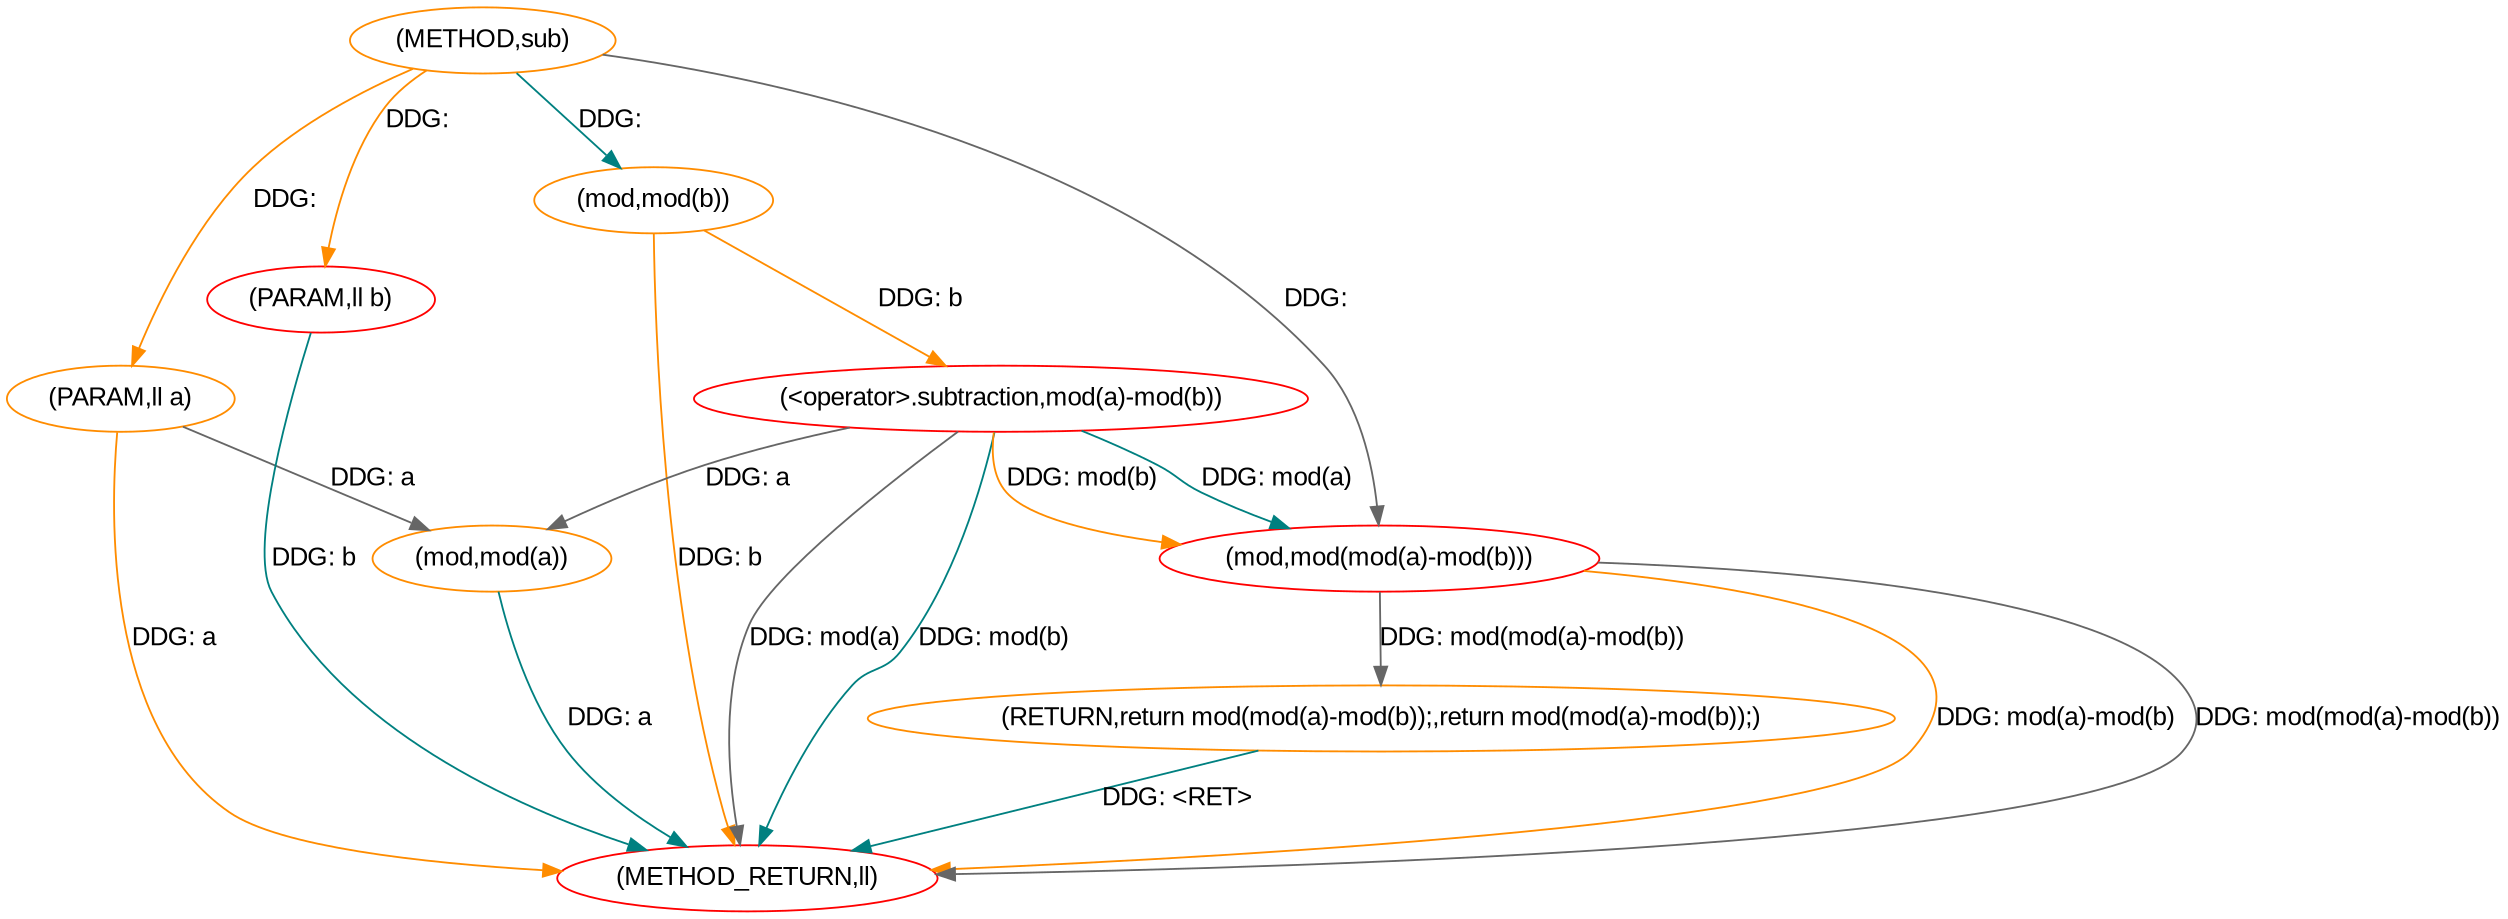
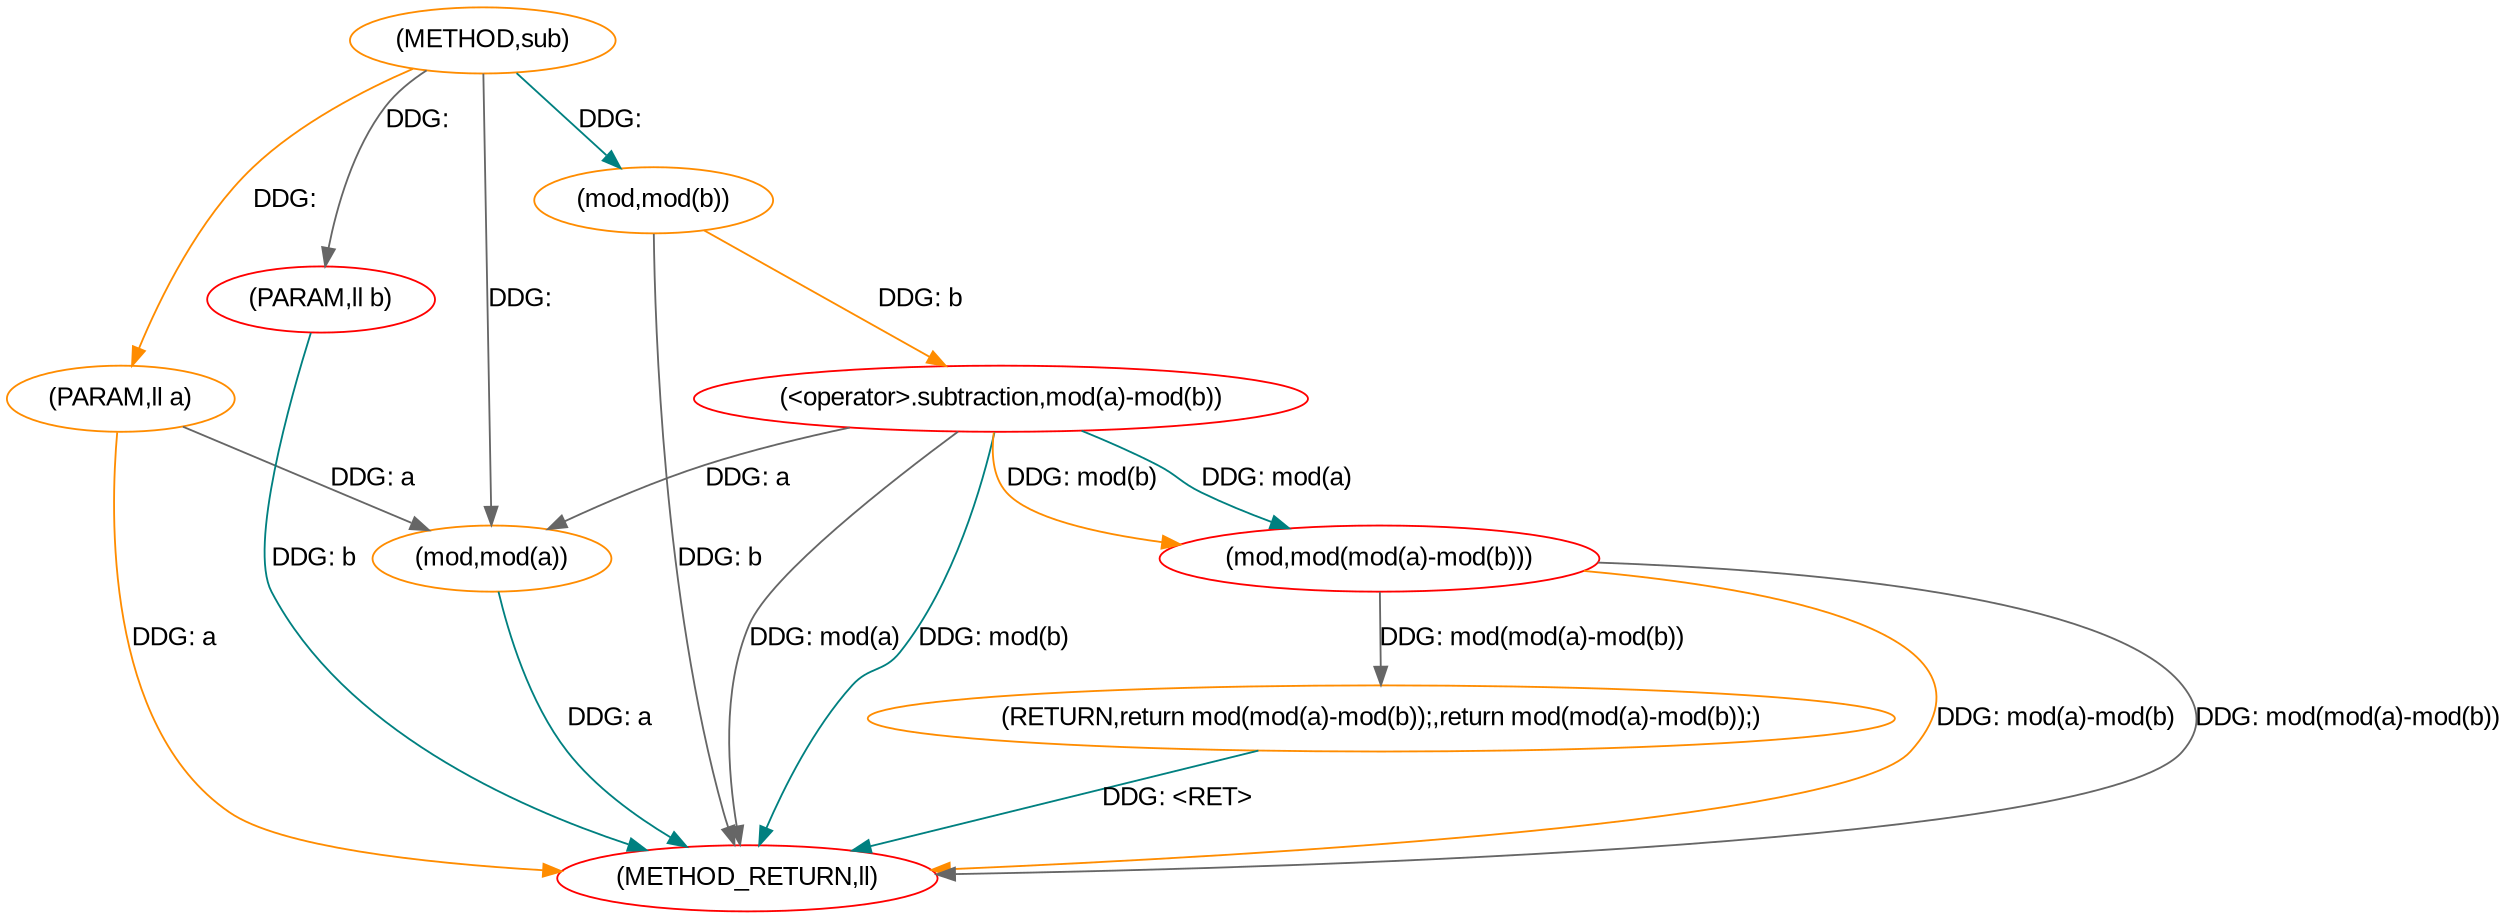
edge "(METHOD,sub)" -> "(PARAM,ll b)": color darkorange -> gray40
edge "(METHOD,sub)" -> "(mod,mod(mod(a)-mod(b)))": now "(METHOD,sub)" -> "(mod,mod(a))"
edge "(mod,mod(b))" -> "(METHOD_RETURN,ll)": color darkorange -> gray40
